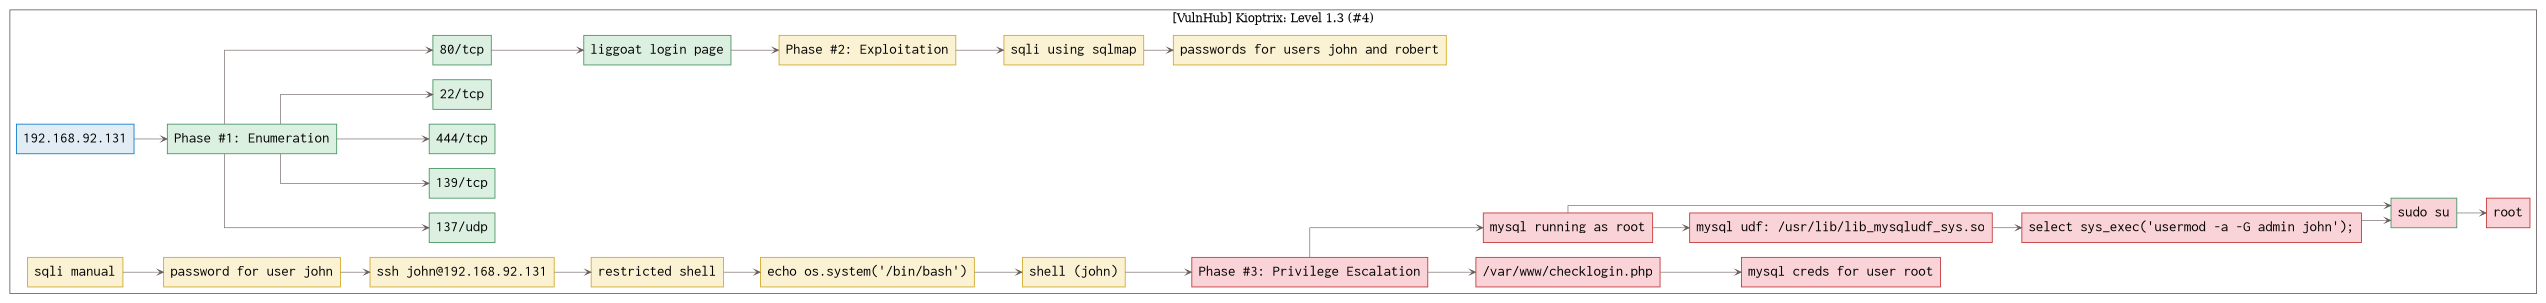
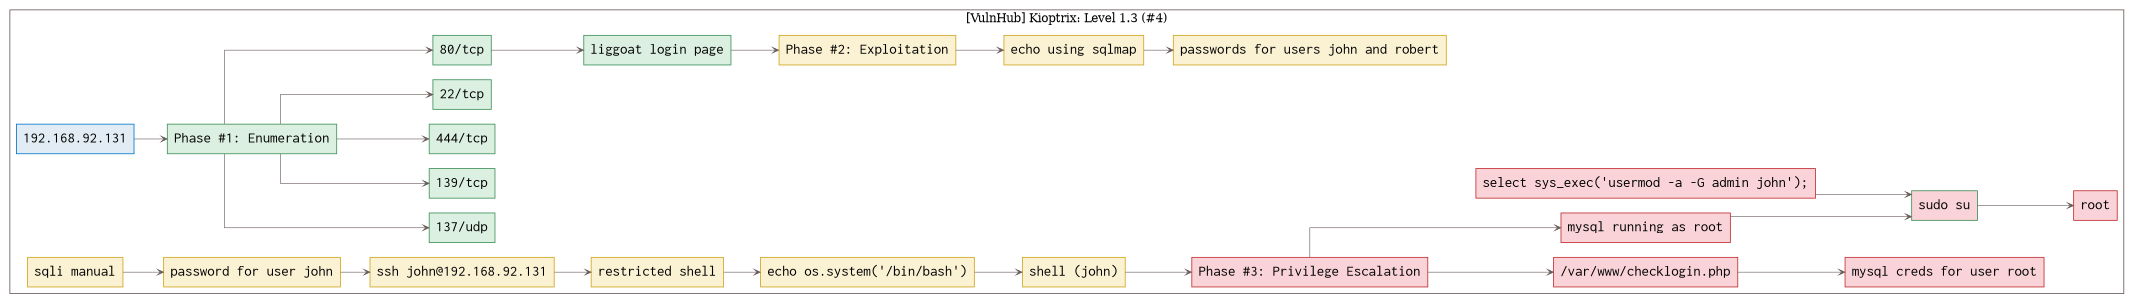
node "sqli using sqlmap": label "sqli using sqlmap" -> "echo using sqlmap"
node "mysql udf: /usr/lib/lib_mysqludf_sys.so": removed
